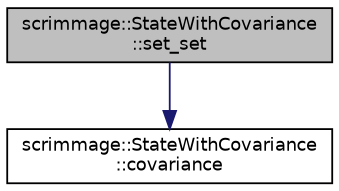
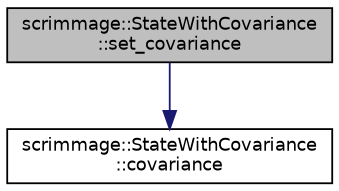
node "scrimmage::StateWithCovariance ::set_set": label "scrimmage::StateWithCovariance ::set_set" -> "scrimmage::StateWithCovariance ::set_covariance"
